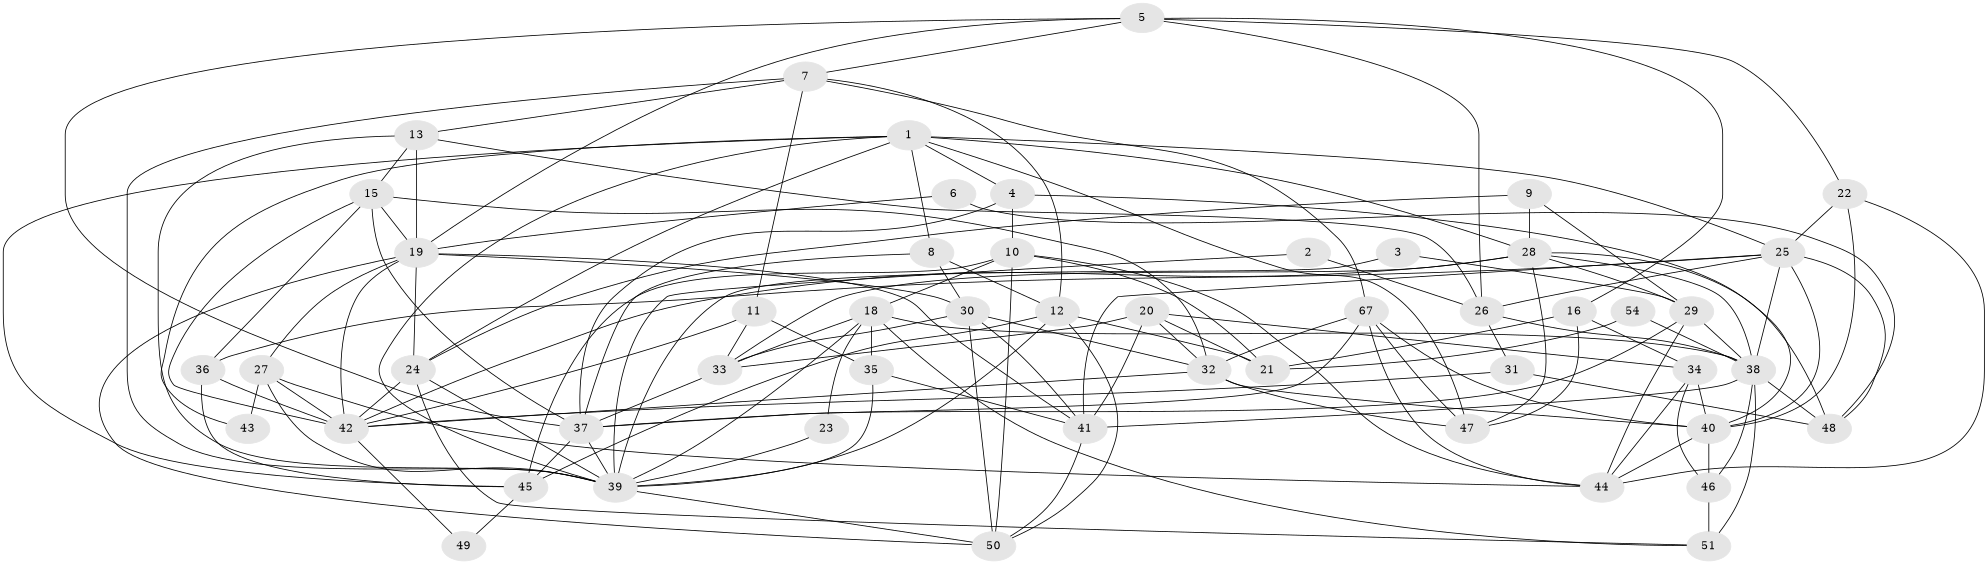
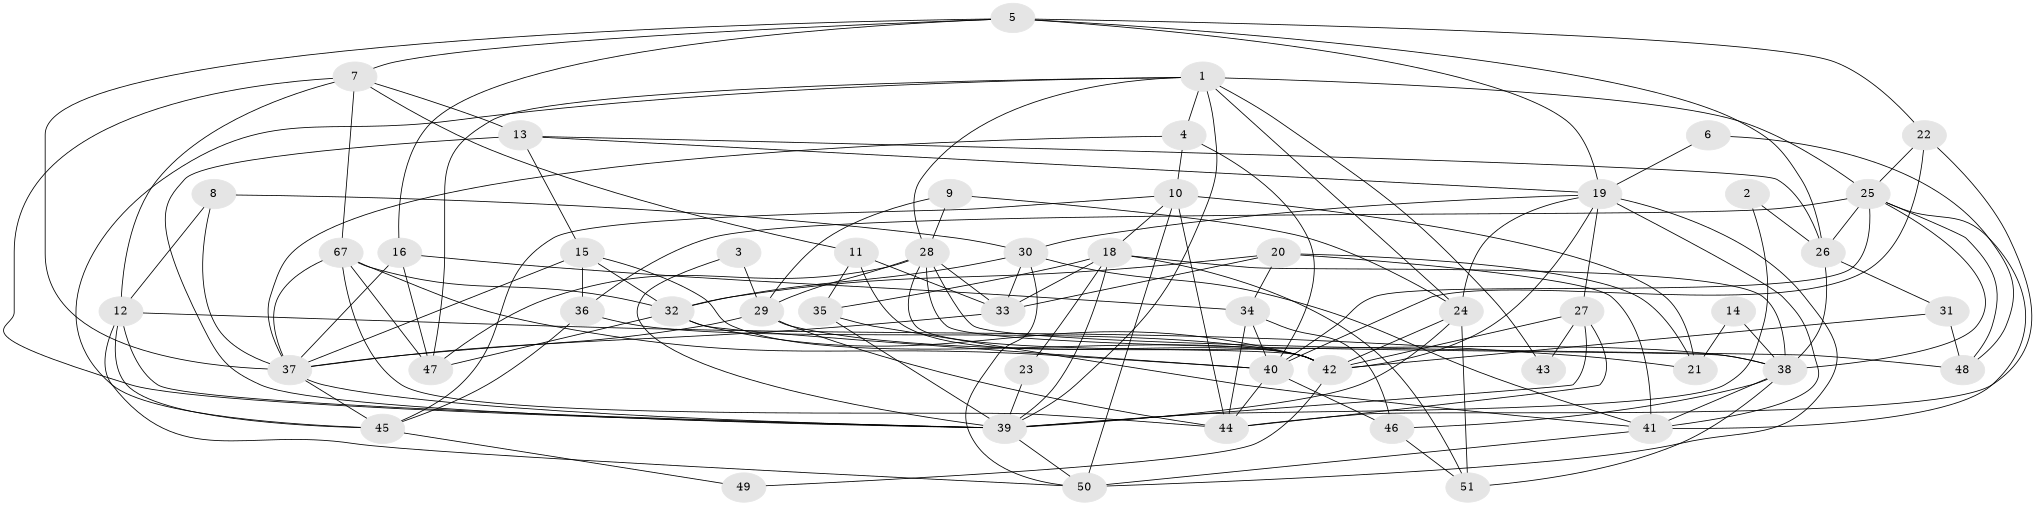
edge "1" -- "8": removed
edge "15" -- "19": removed
node "54": label "54" -> "14"
edge "16" -- "21": now "16" -- "37"
edge "38" -- "48": removed
